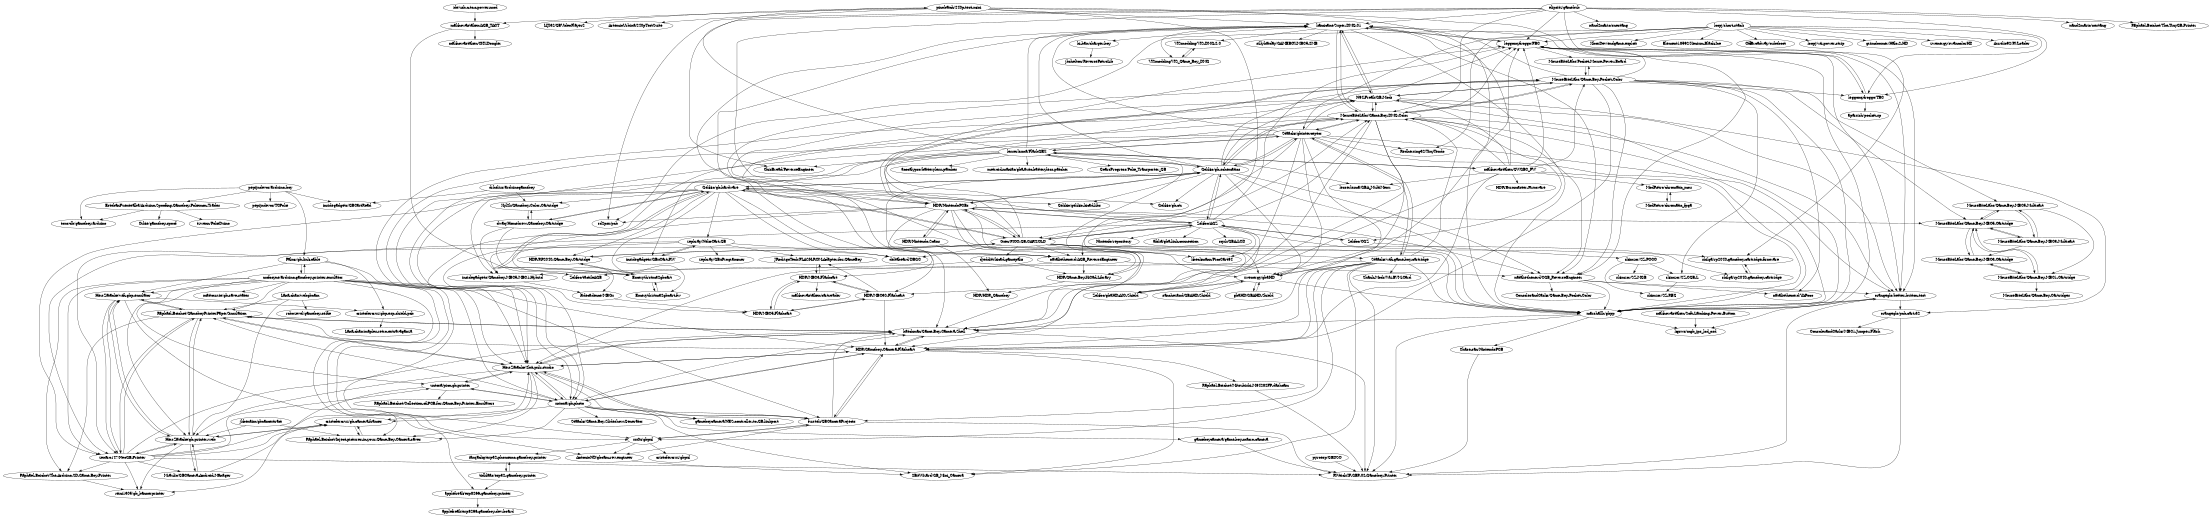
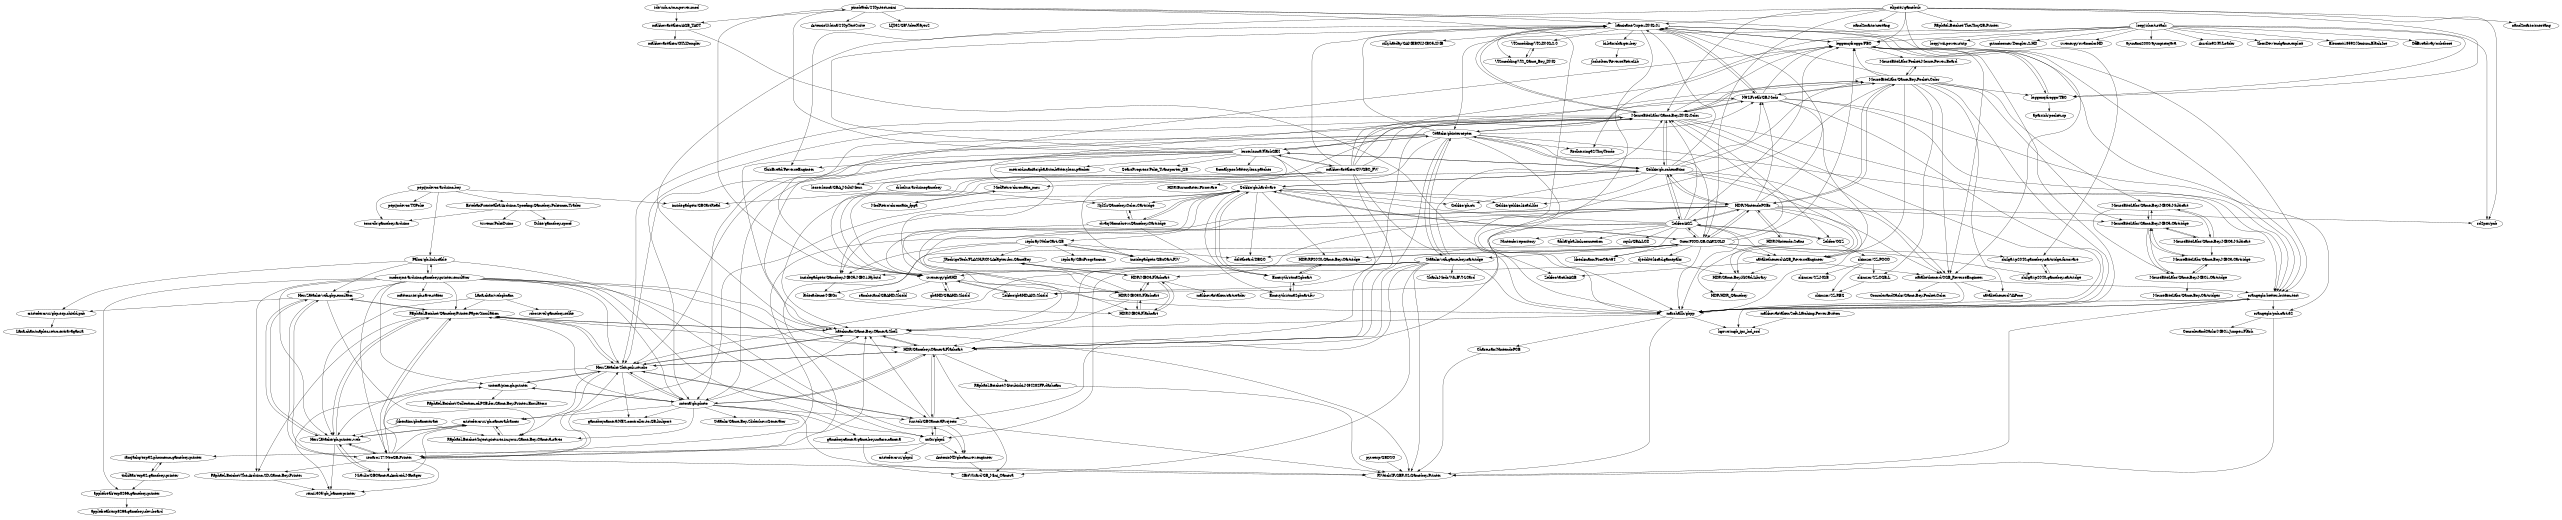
node "grimdoomer/Halo-2-HD": label "grimdoomer/Halo-2-HD" -> "grimdoomer/Dongler-2-HD"
node "ayunami2000/ayunpictojava": added
